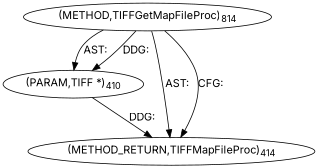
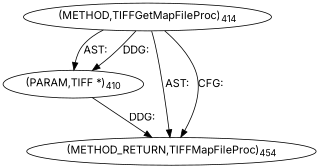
node "(METHOD,TIFFGetMapFileProc)": text "814" -> "414"
node "(METHOD_RETURN,TIFFMapFileProc)": text "414" -> "454"
